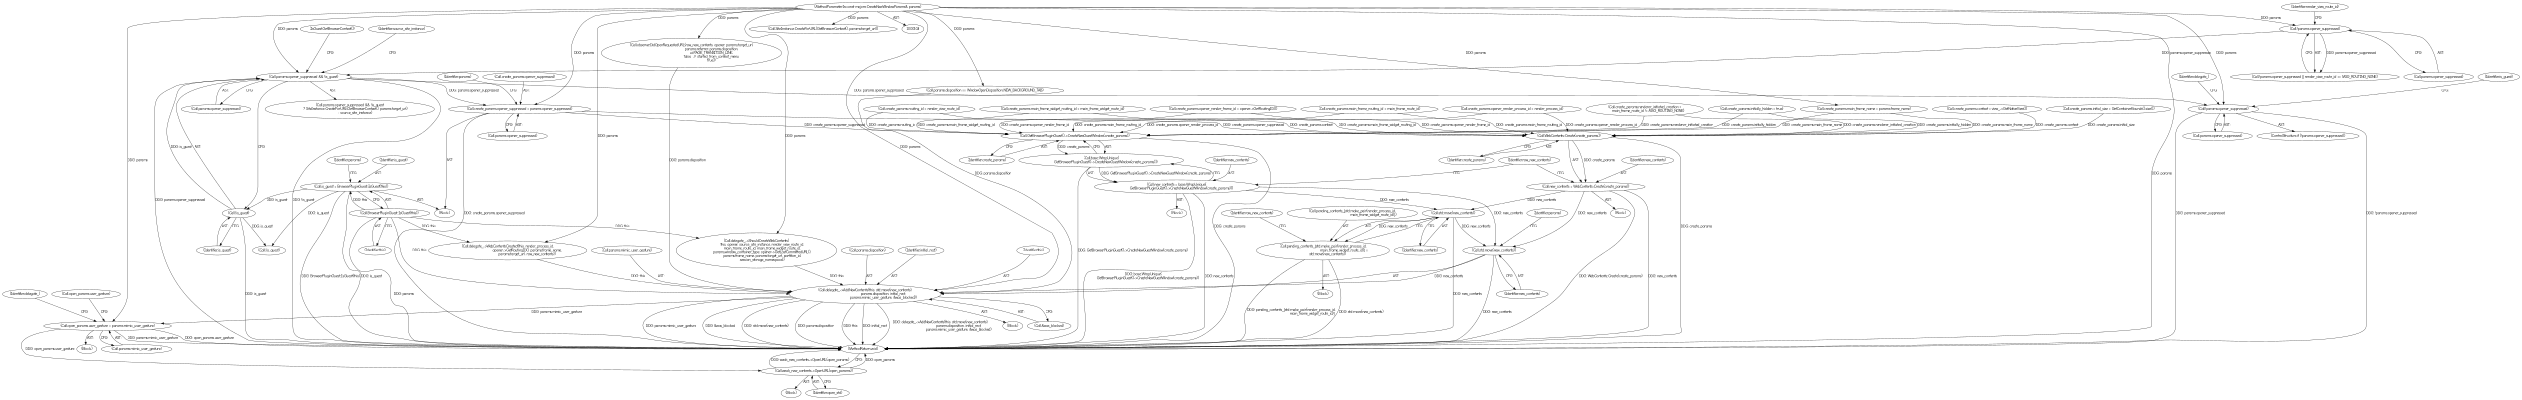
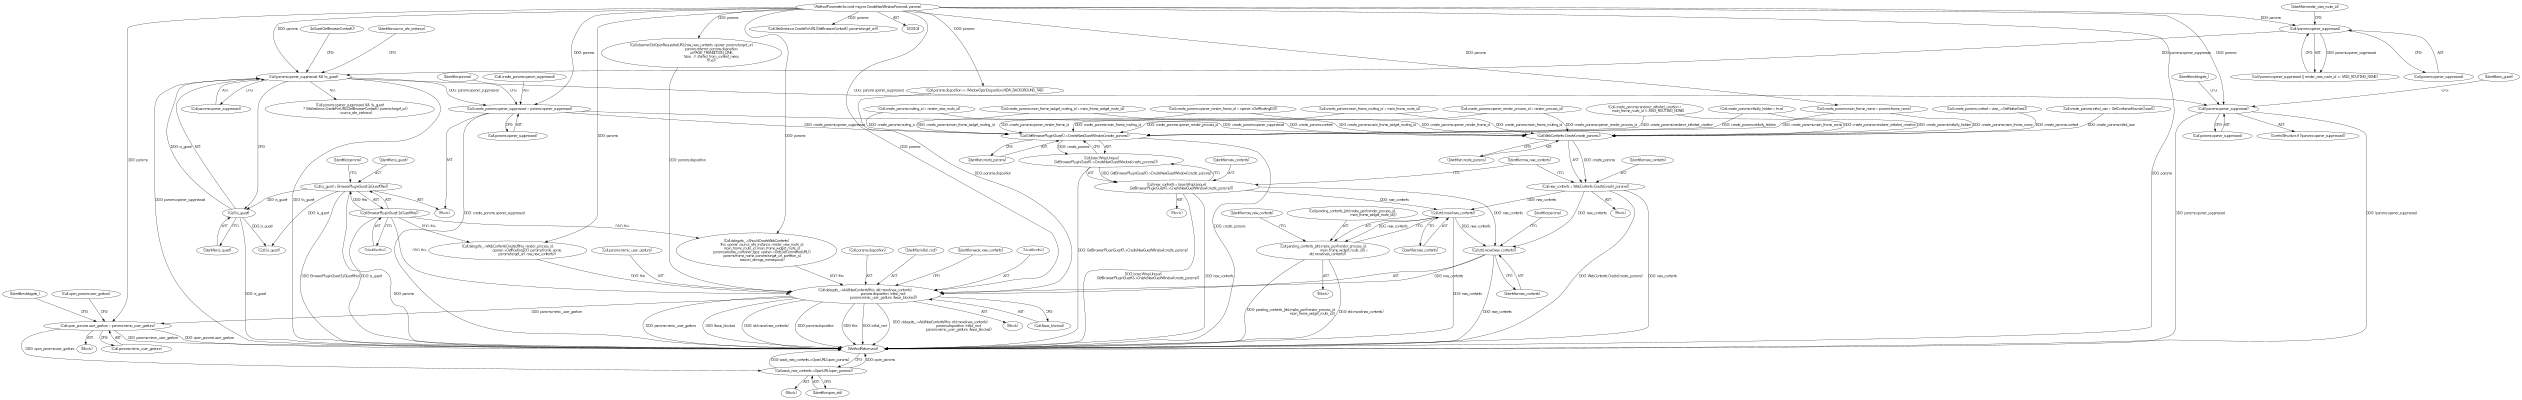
edge "(Call,is_guest = BrowserPluginGuest::IsGuest(this))" -> "(Call,BrowserPluginGuest::IsGuest(this))": label "CFG: " -> "AST: "
node "(Identifier,weak_new_contents)": added
edge "(Call,WebContents::Create(create_params))" -> "(MethodReturn,void)": removed, label "DDG: create_params"
